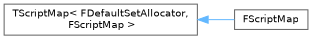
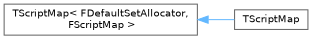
node "FScriptMap": label "FScriptMap" -> "TScriptMap"
